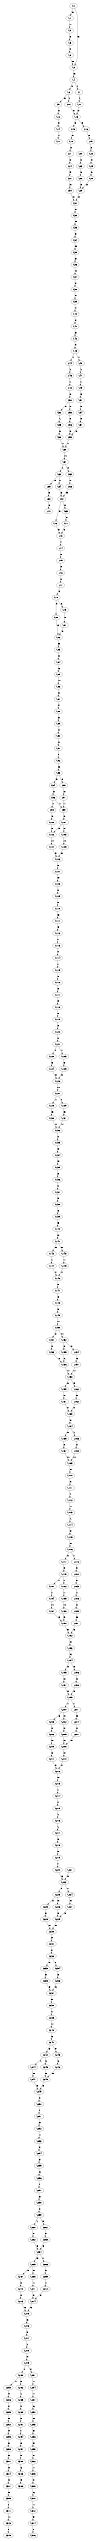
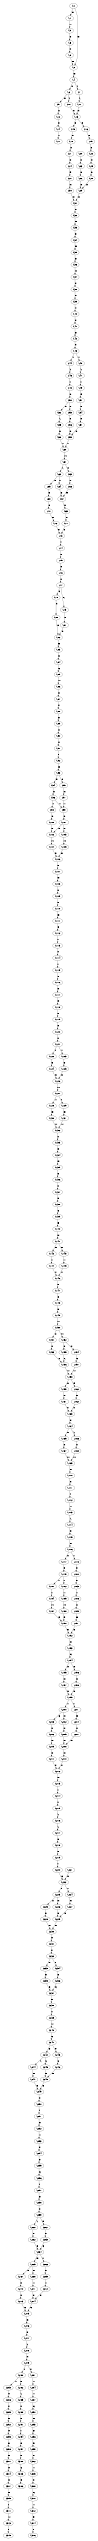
edge "S67" -> "S72": now "S70" -> "S72"
edge "S78" -> "S79": now "S77" -> "S79"
